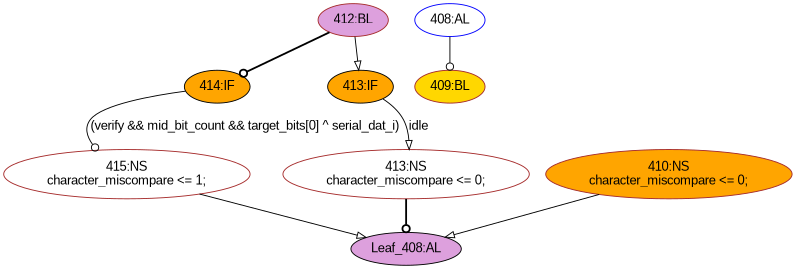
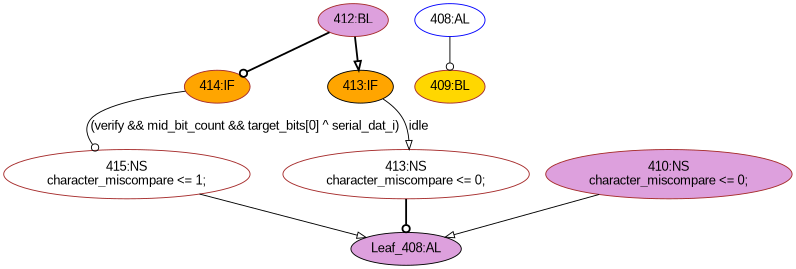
edge "412:BL" -> "413:IF": style solid -> bold
node "414:IF": color black -> brown
node "410:NS character_miscompare <= 0;": fillcolor orange -> plum
